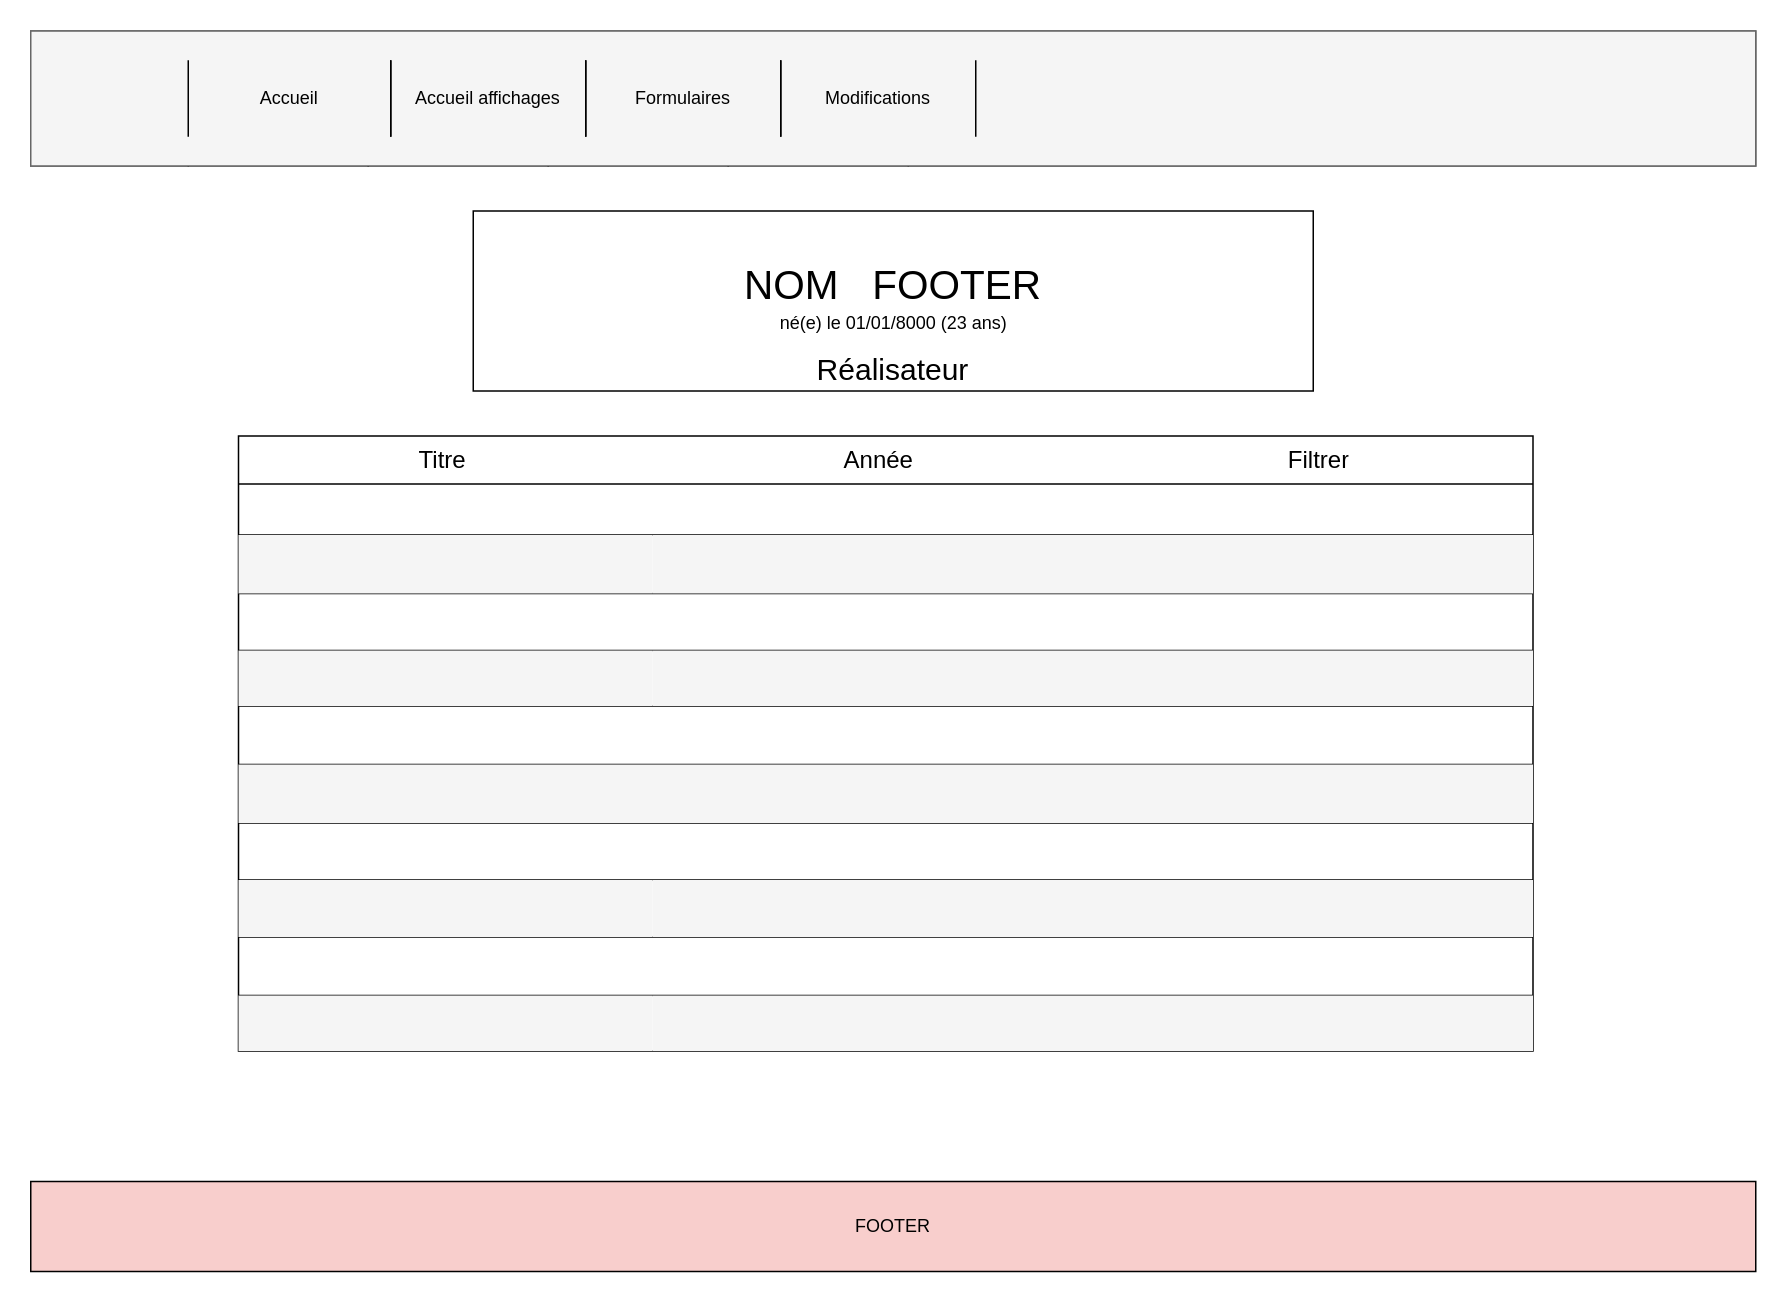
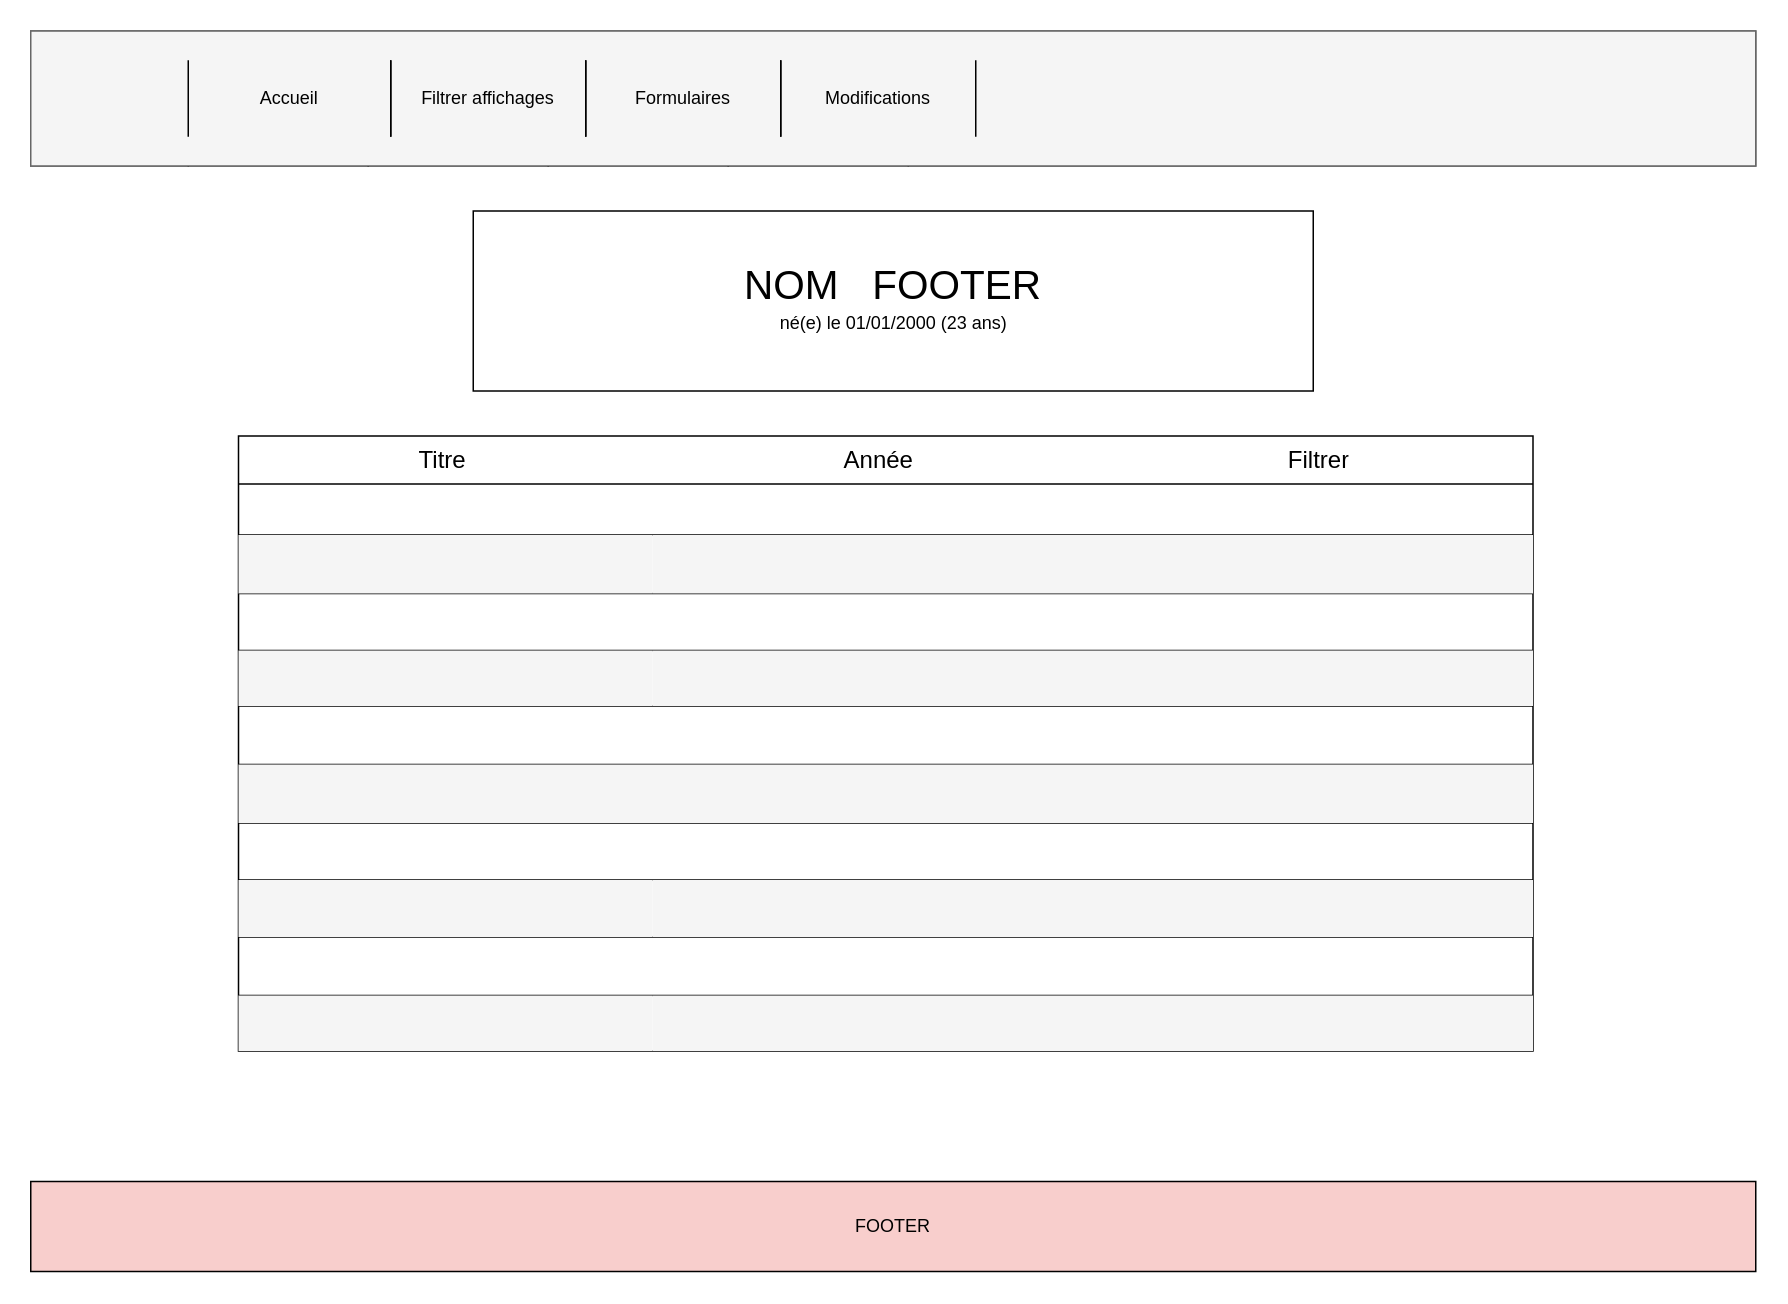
node "Accueil affichages": label "Accueil affichages" -> "Filtrer affichages"
node "né(e) le 01/01/8000 (23 ans)": label "né(e) le 01/01/8000 (23 ans)" -> "né(e) le 01/01/2000 (23 ans)"
node "Réalisateur": removed
